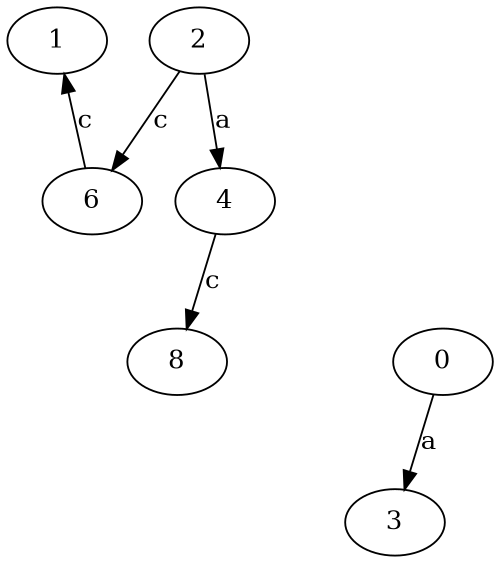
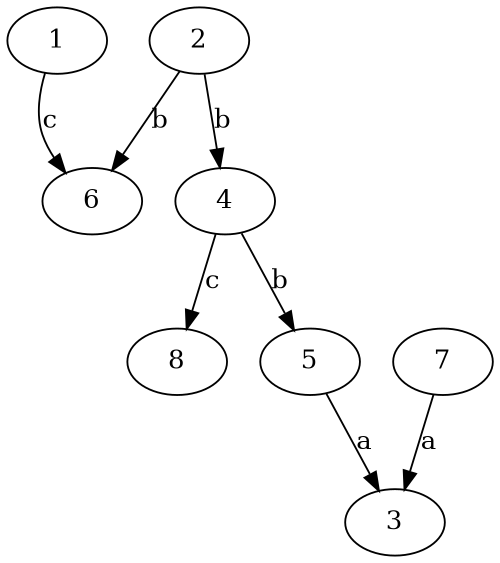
edge "2" -> "6": label "c" -> "b"
edge "2" -> "4": label "a" -> "b"
edge "6" -> "1": reversed
node "5": added
node "0": label "0" -> "7"
